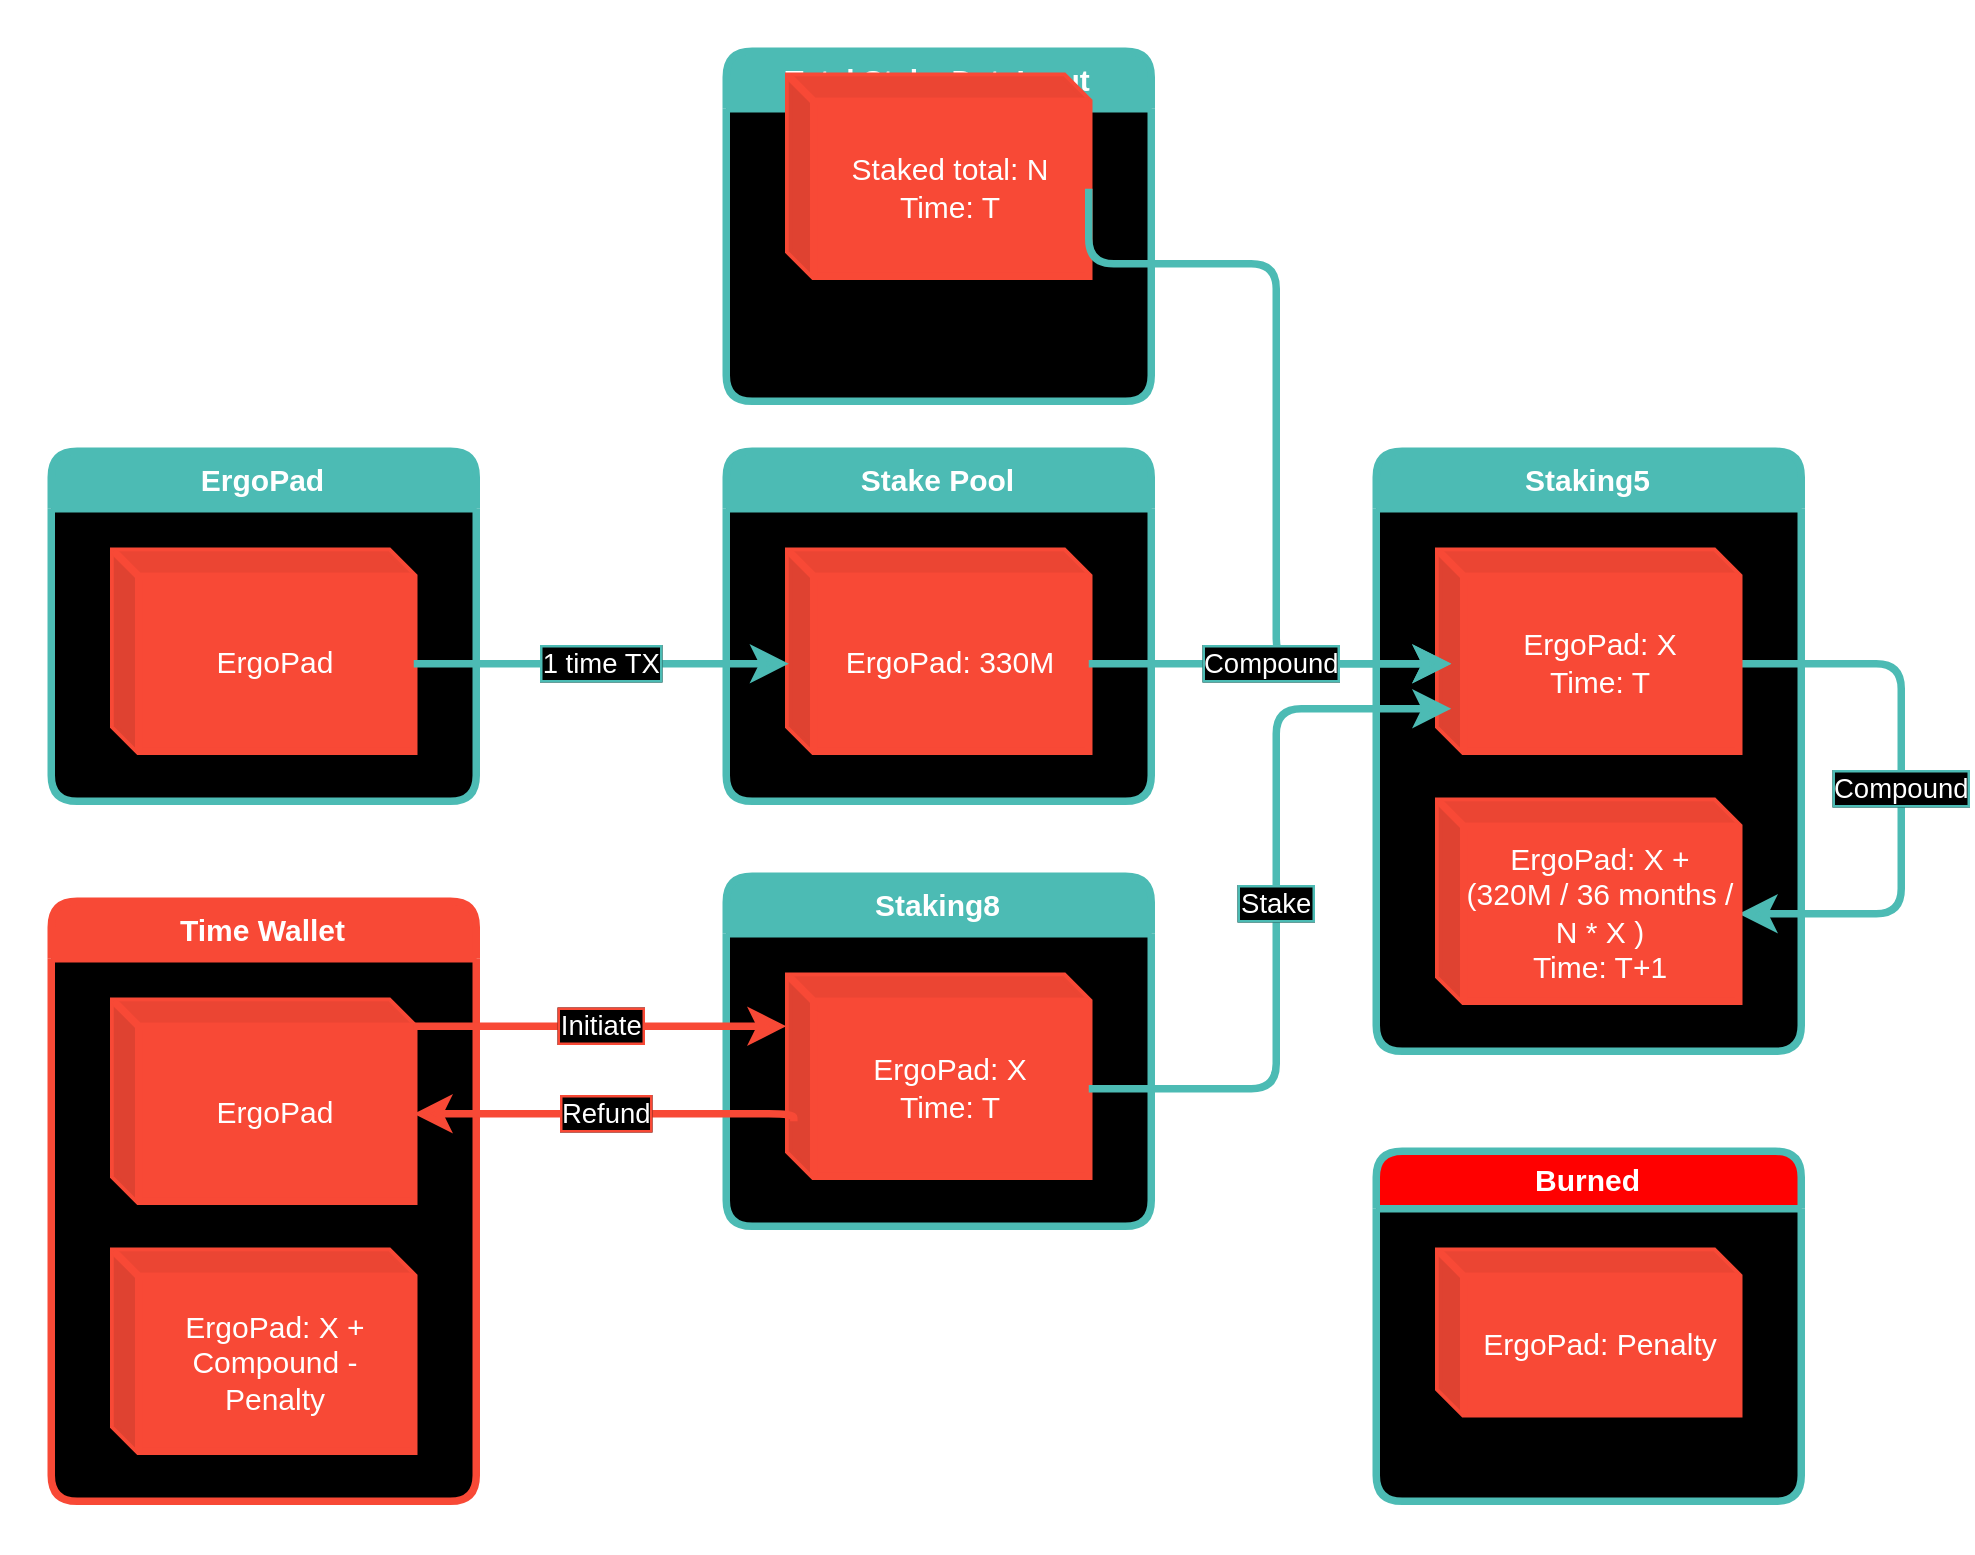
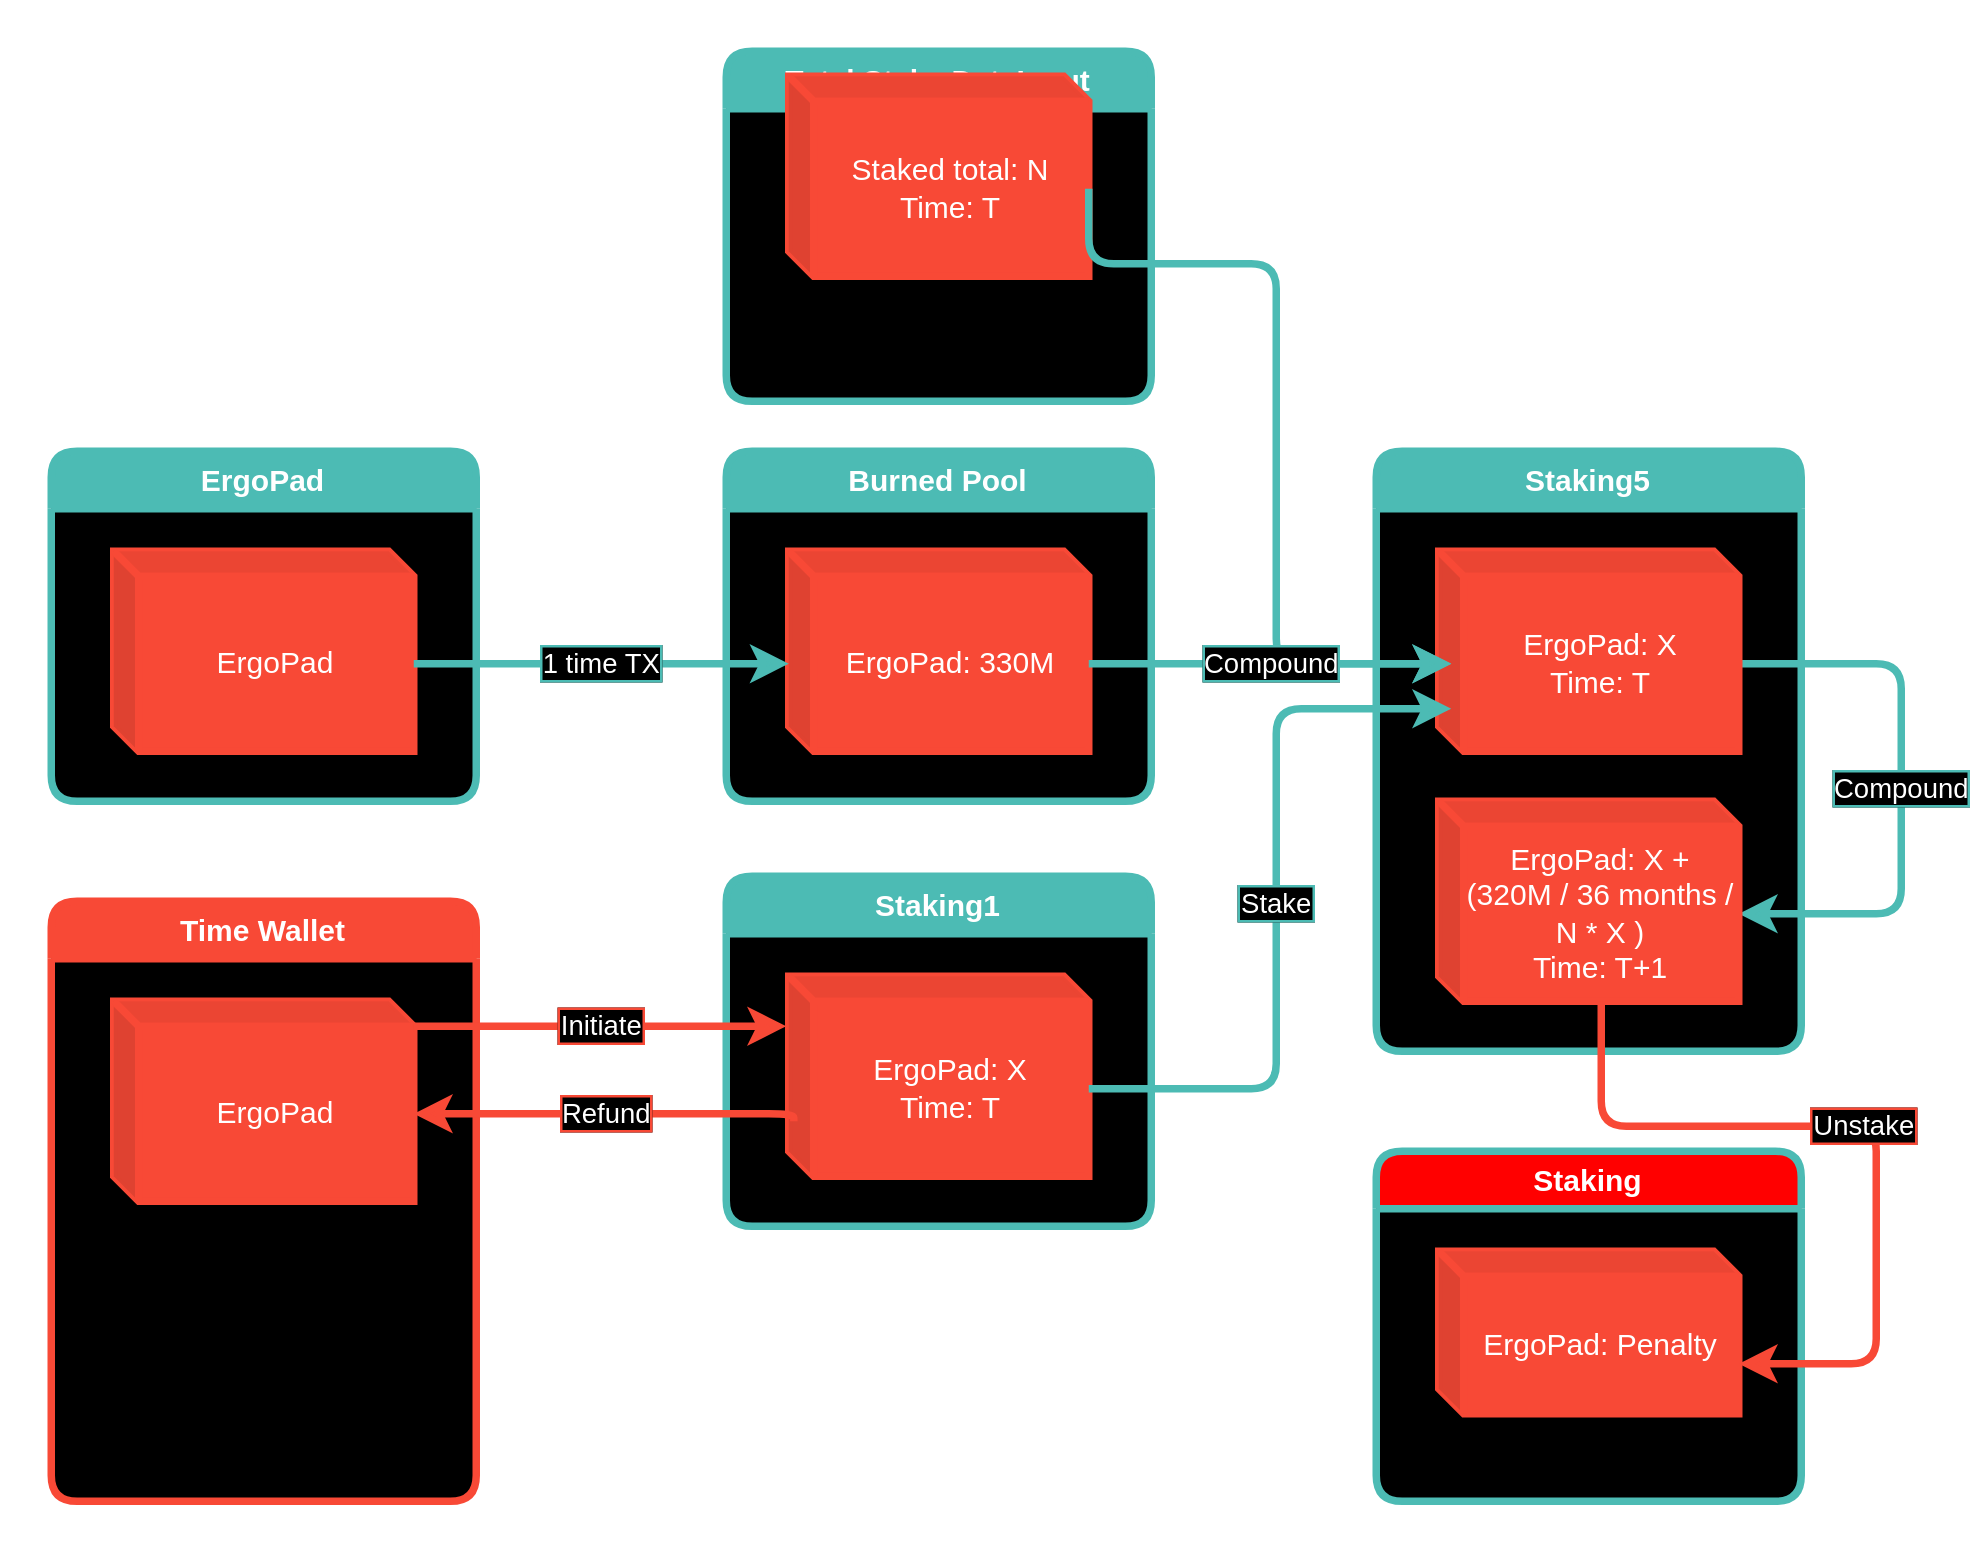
node "Stake Pool": label "Stake Pool" -> "Burned Pool"
node "Staking8": label "Staking8" -> "Staking1"
edge "ErgoPad: X + (320M / 36 months / N * X ) Time: T+1" -> "ErgoPad: Penalty": added, label "Unstake"
node "Burned": label "Burned" -> "Staking"
node "ErgoPad: X + Compound - Penalty": removed
